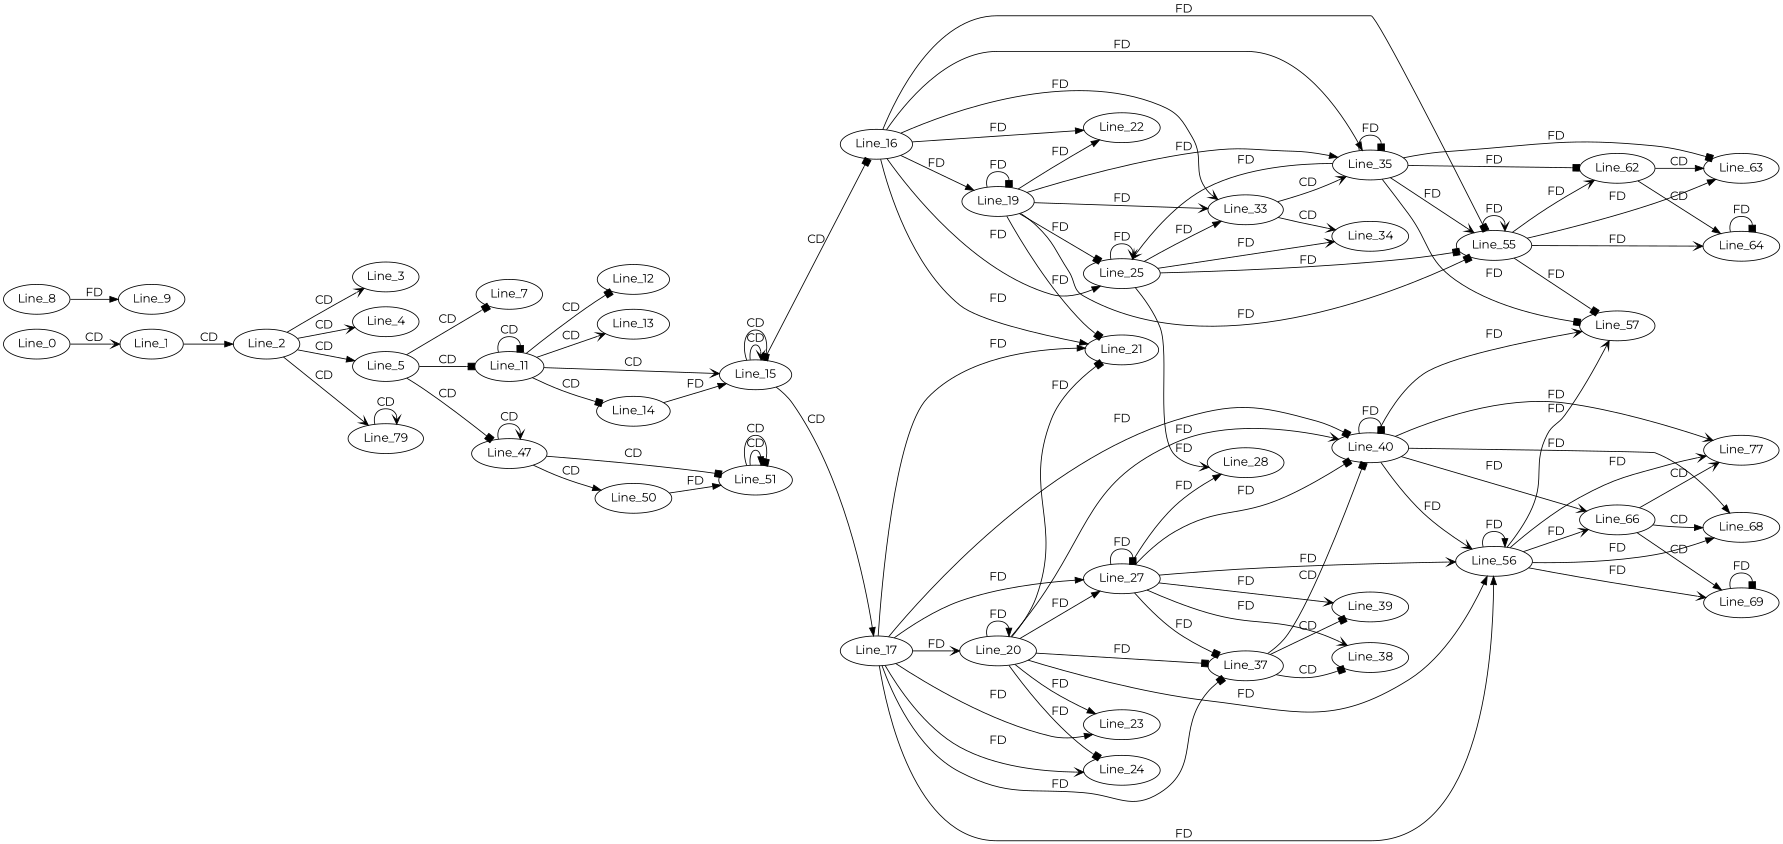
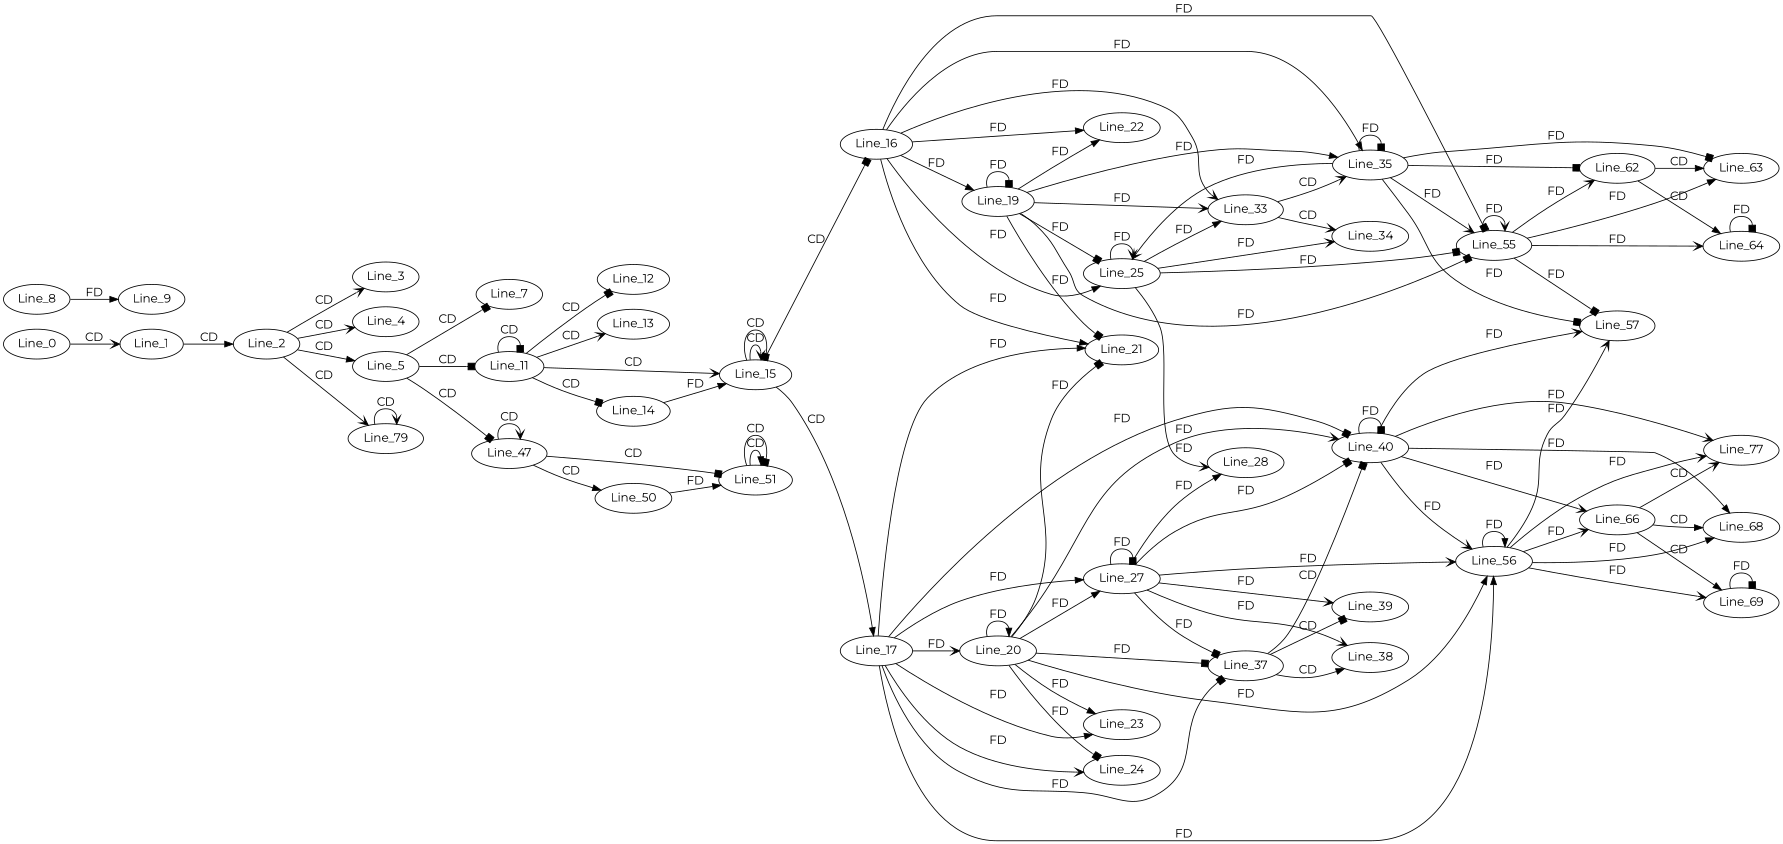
edge "Line_37" -> "Line_38": arrowhead box -> normal
